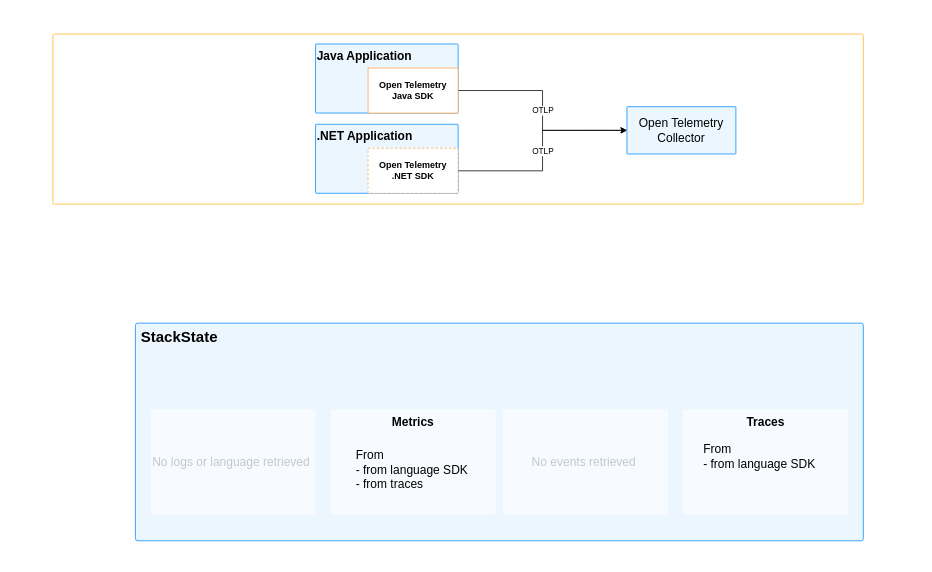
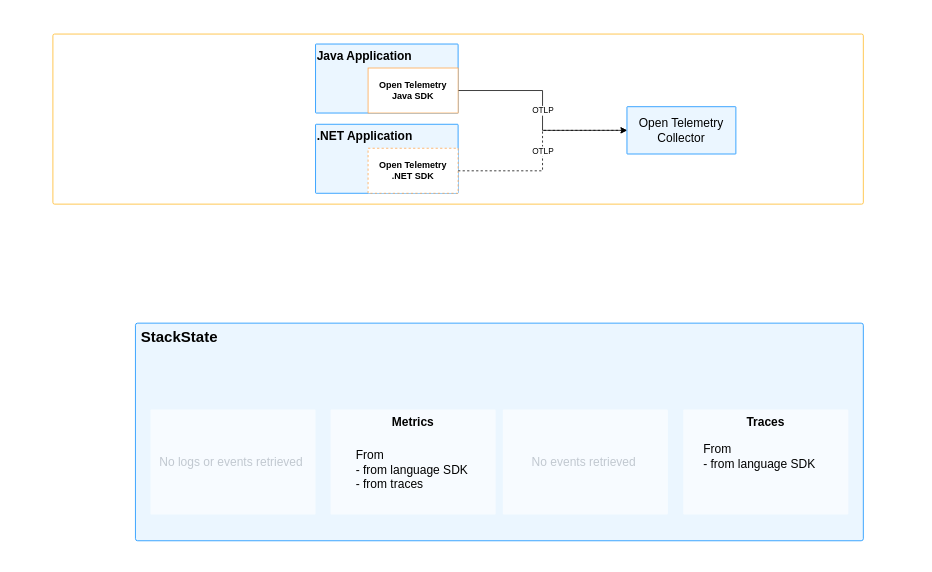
edge "Open Telemetry .NET SDK" -> "Open Telemetry Collector": style solid -> dashed
node "No logs or language retrieved": label "No logs or language retrieved" -> "No logs or events retrieved"
